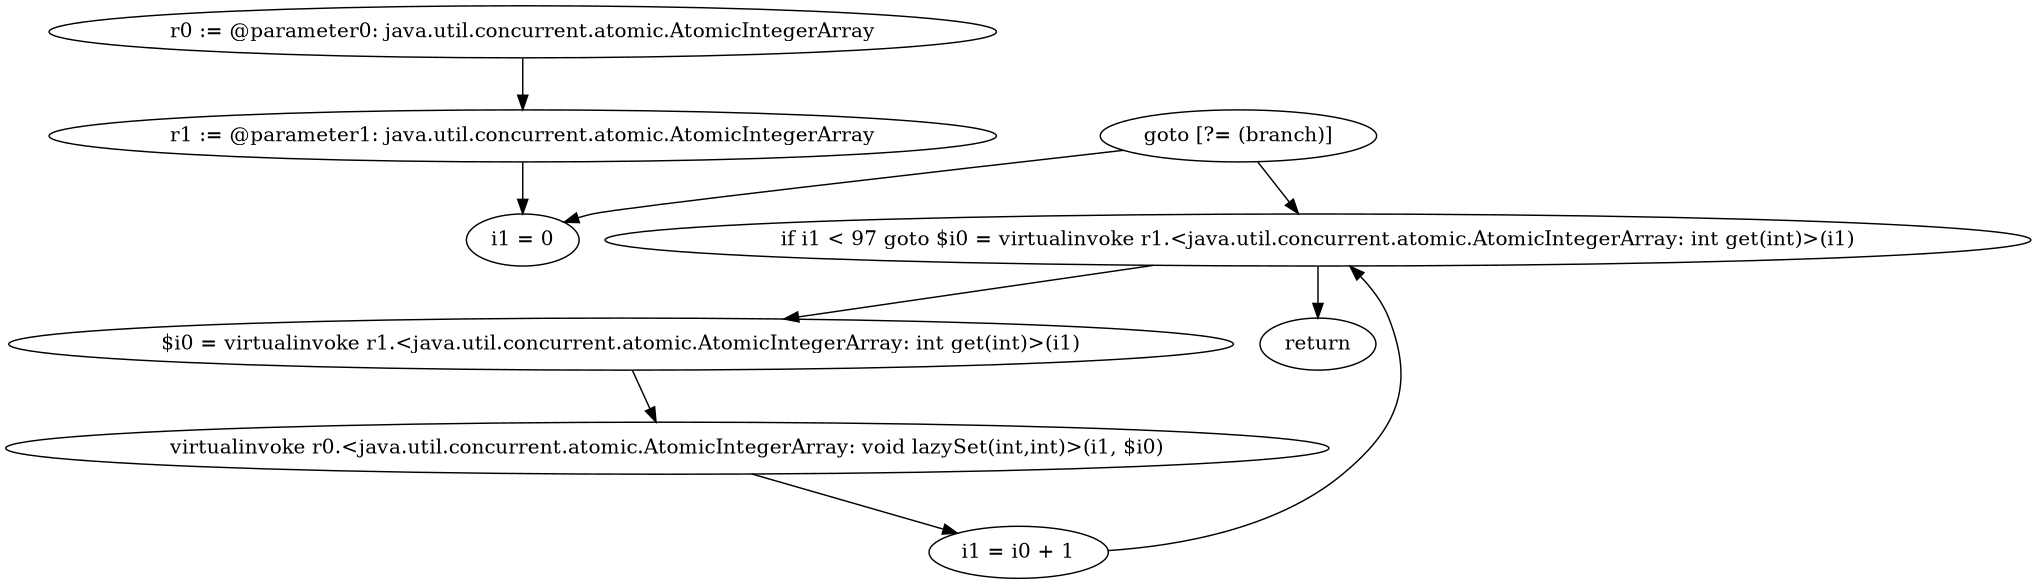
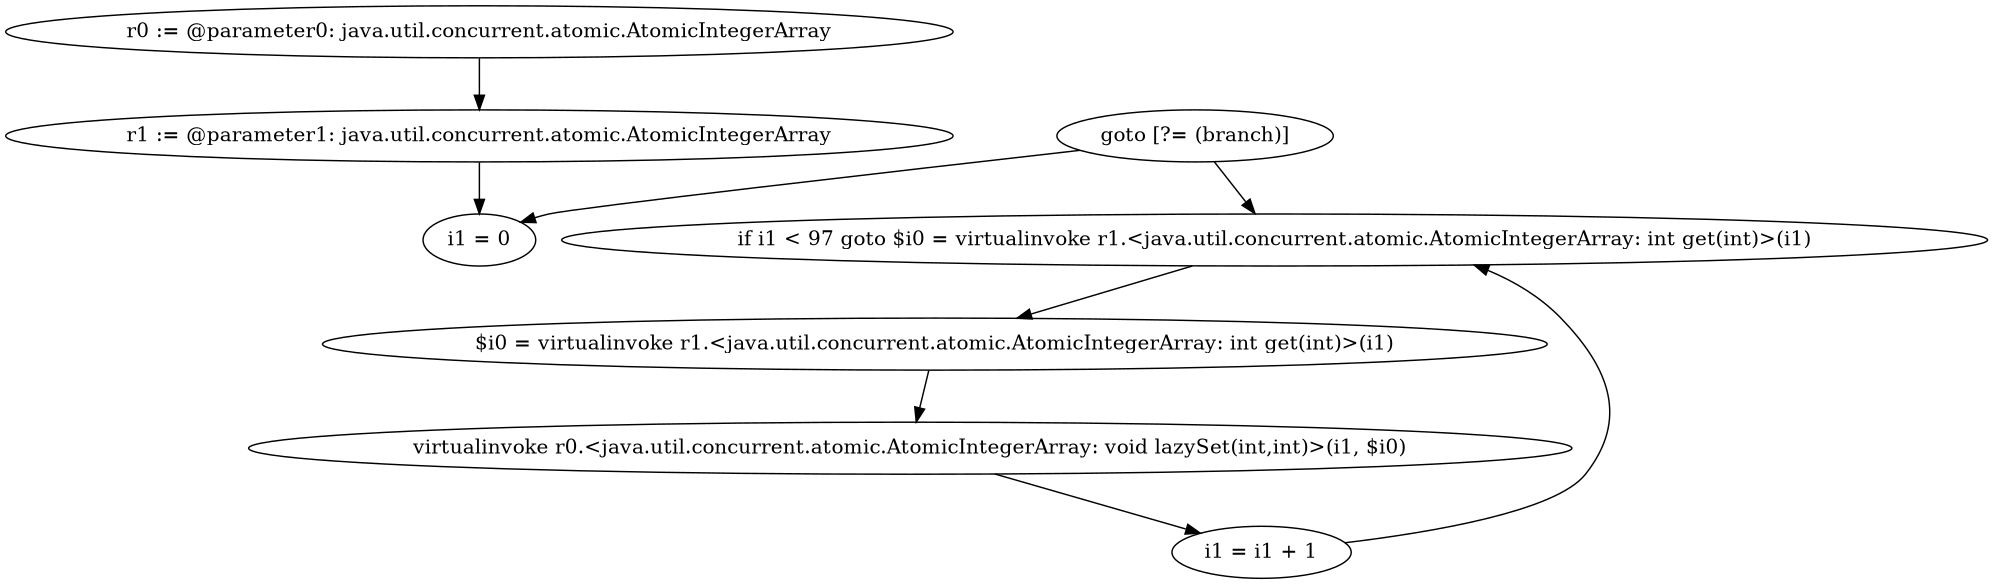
node "return": removed
node "i1 = i0 + 1": label "i1 = i0 + 1" -> "i1 = i1 + 1"
